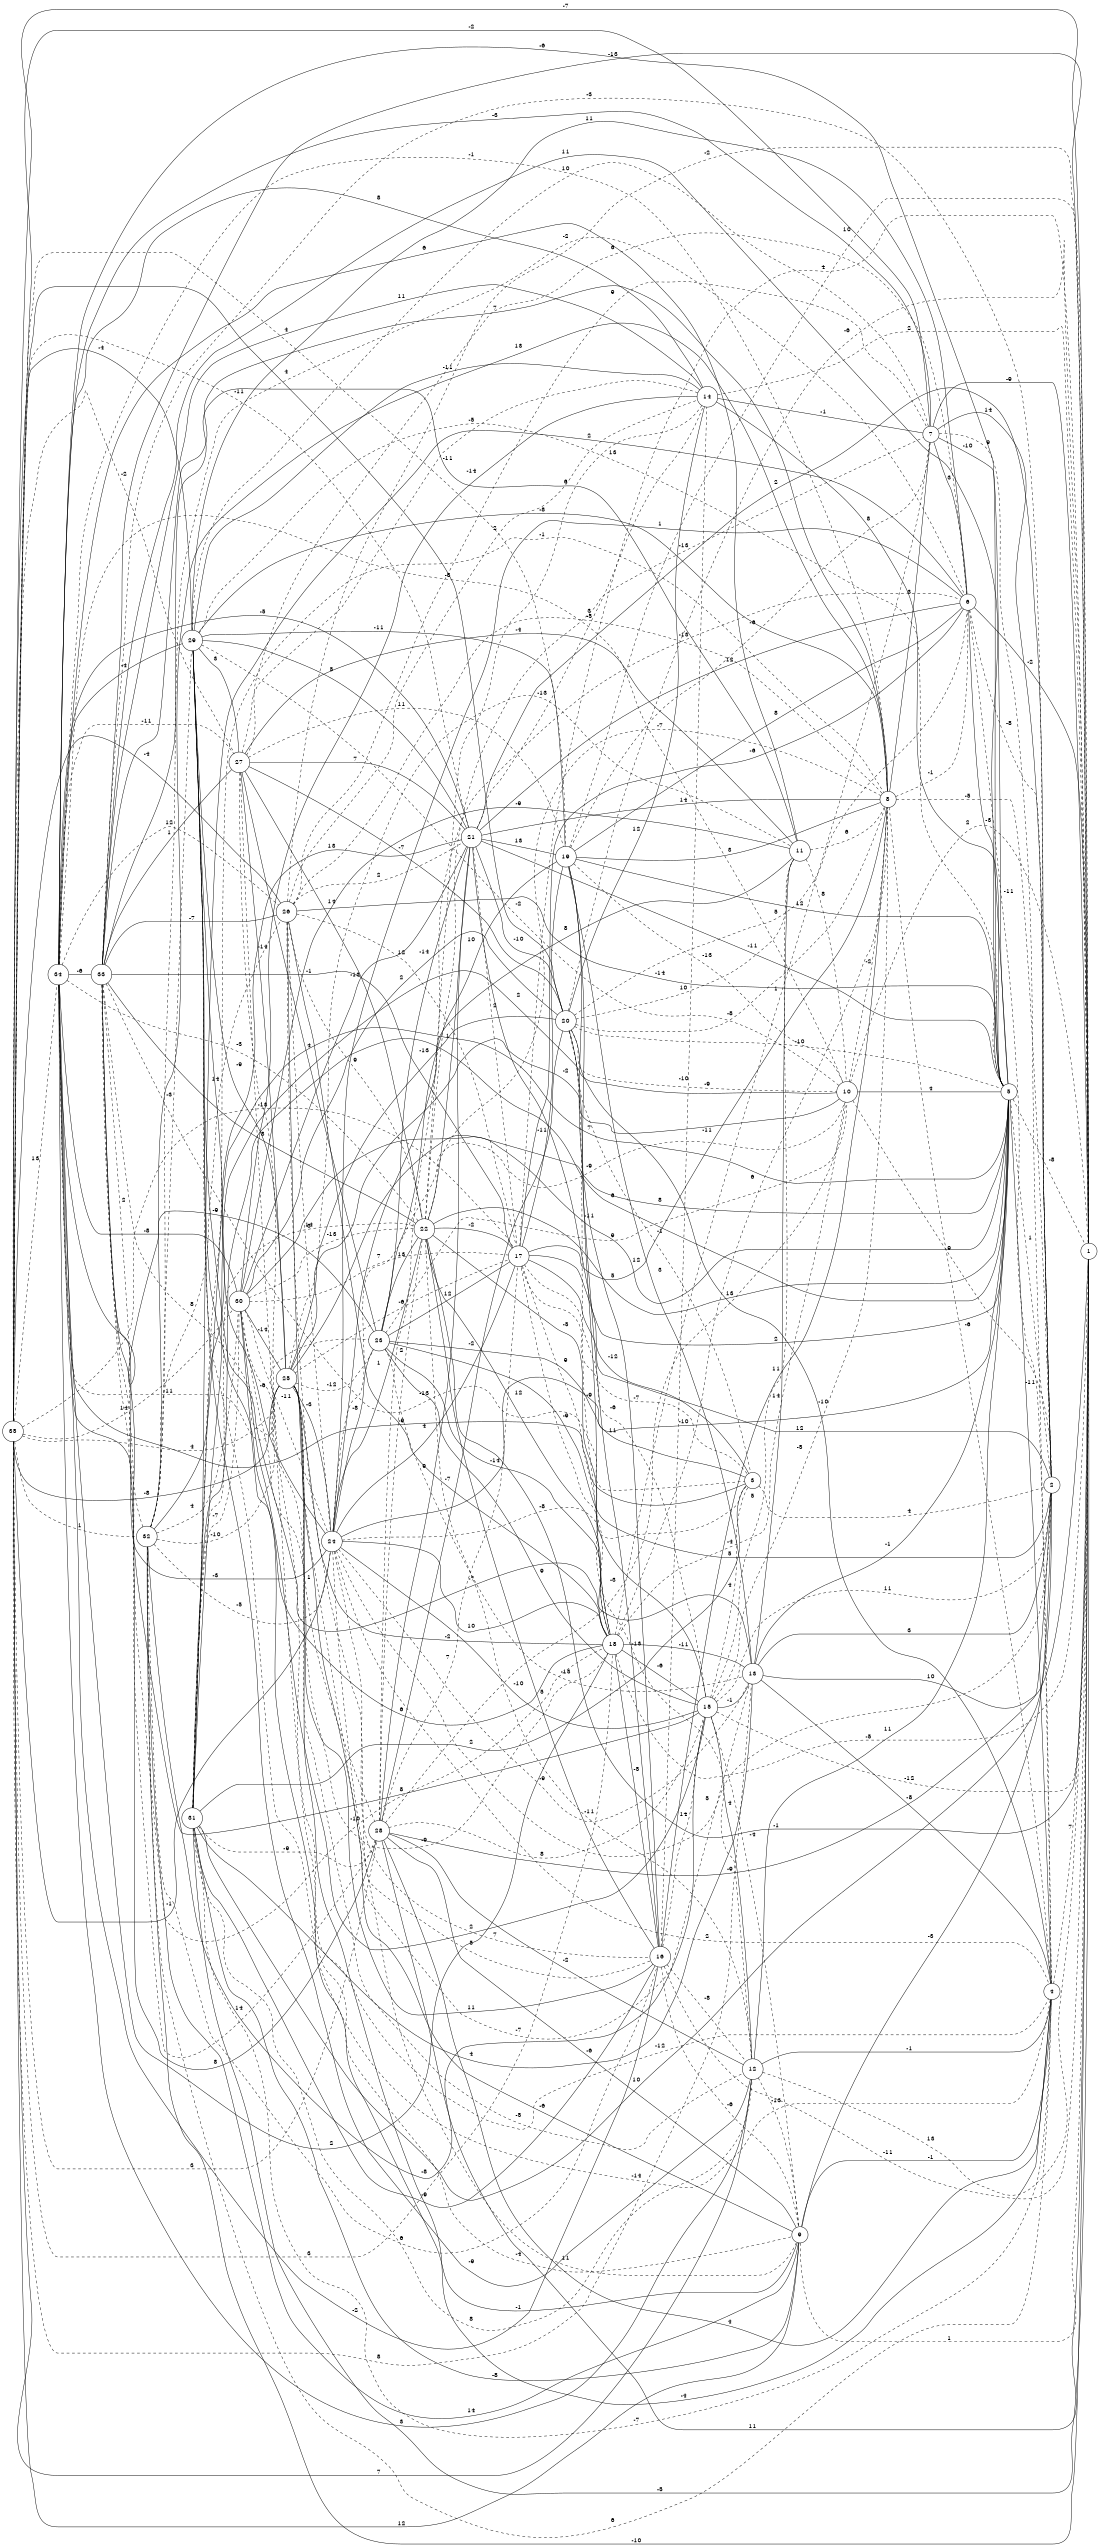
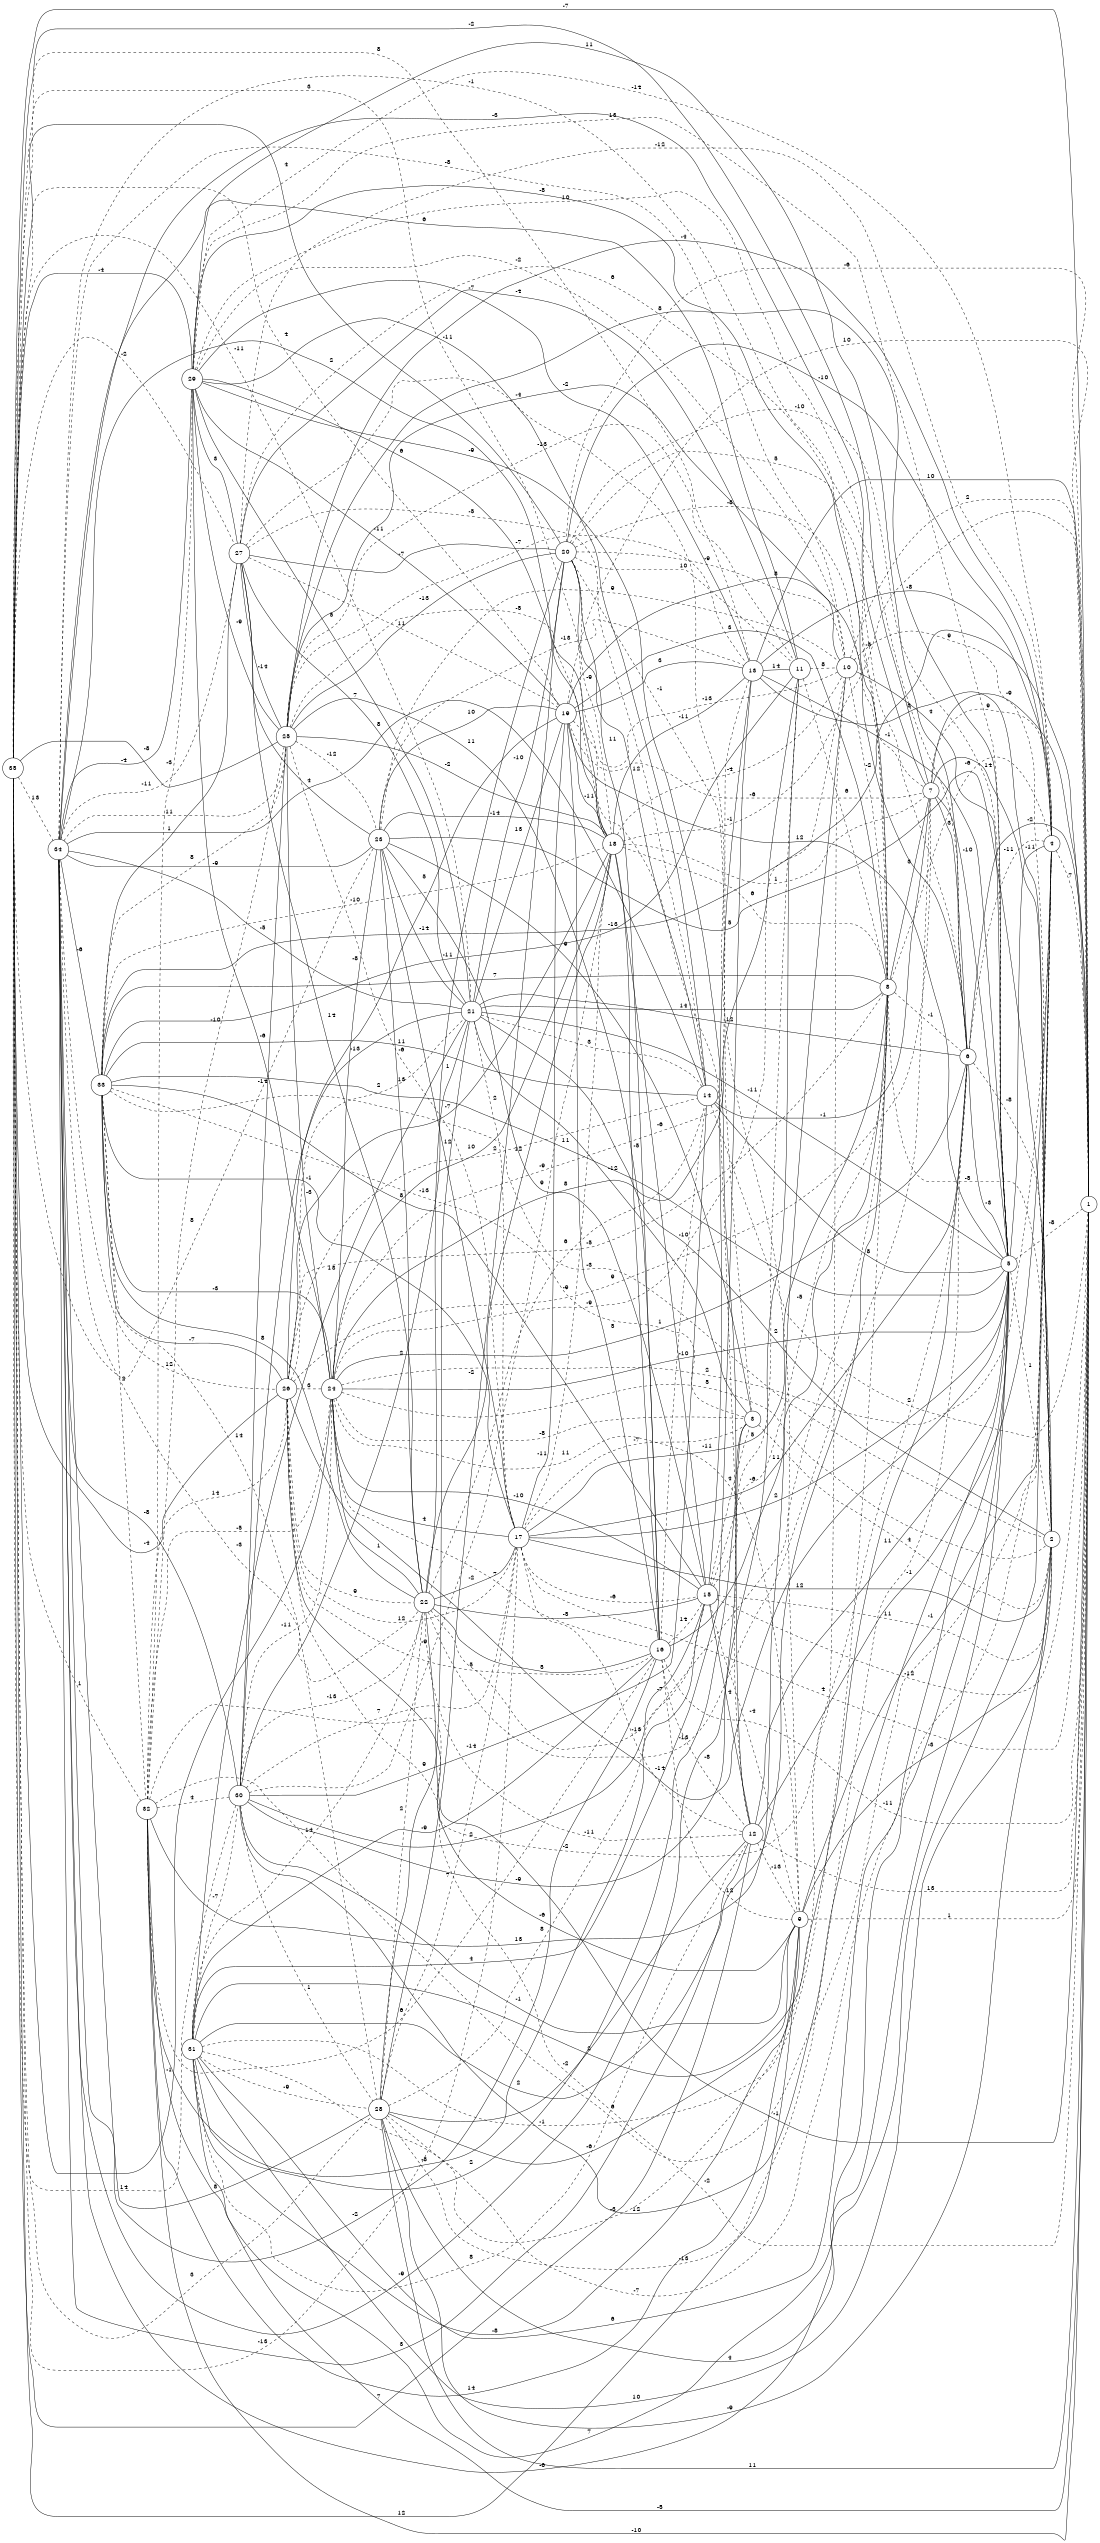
edge "19" -- "26": added, label "5"
edge "5" -- "22": removed, label "13"
edge "23" -- "35": label "4" -> "8"
edge "16" -- "9": label "-6" -> "12"
